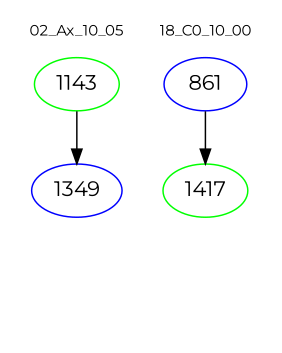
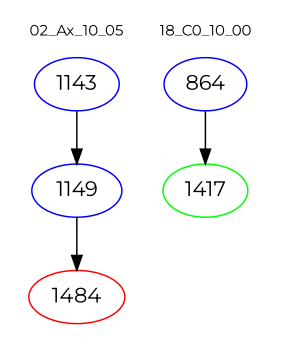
node "1143": color green -> blue
node "861": label "861" -> "864"
node "1349": label "1349" -> "1149"
node "1484": added
